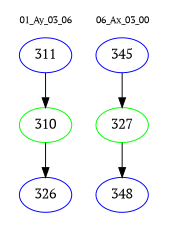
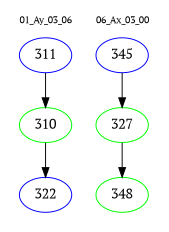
node "326": label "326" -> "322"
node "348": color blue -> green
